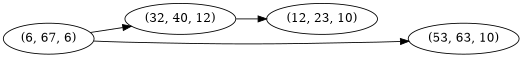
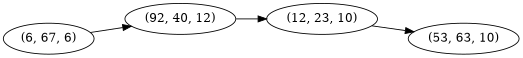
node "(32, 40, 12)": label "(32, 40, 12)" -> "(92, 40, 12)"
edge "(6, 67, 6)" -> "(53, 63, 10)": now "(12, 23, 10)" -> "(53, 63, 10)"
